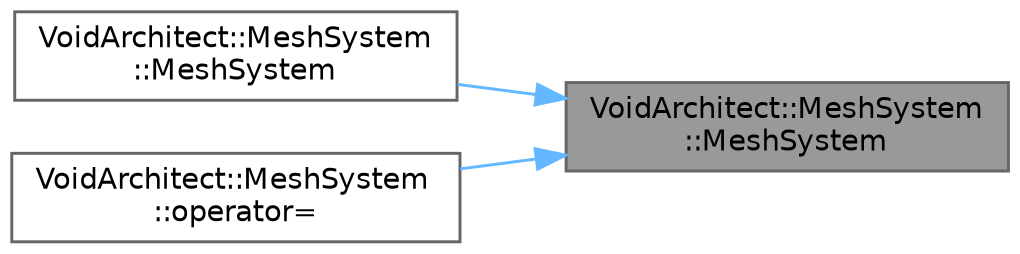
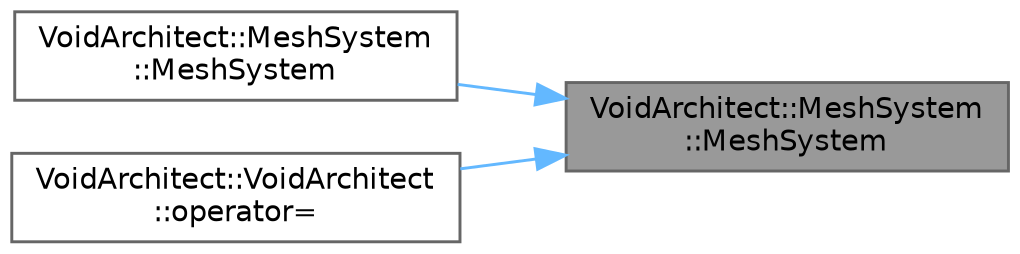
node "VoidArchitect::MeshSystem ::operator=": label "VoidArchitect::MeshSystem ::operator=" -> "VoidArchitect::VoidArchitect ::operator="
